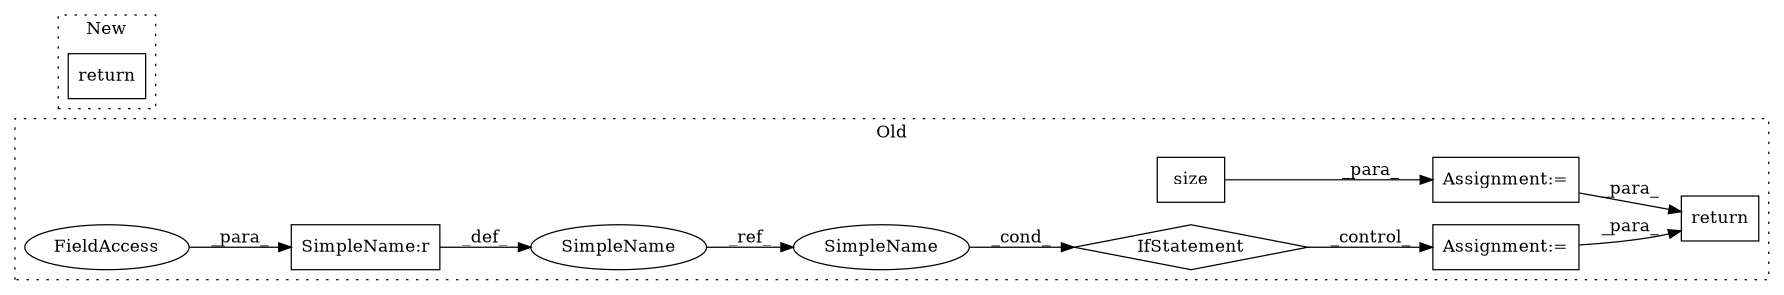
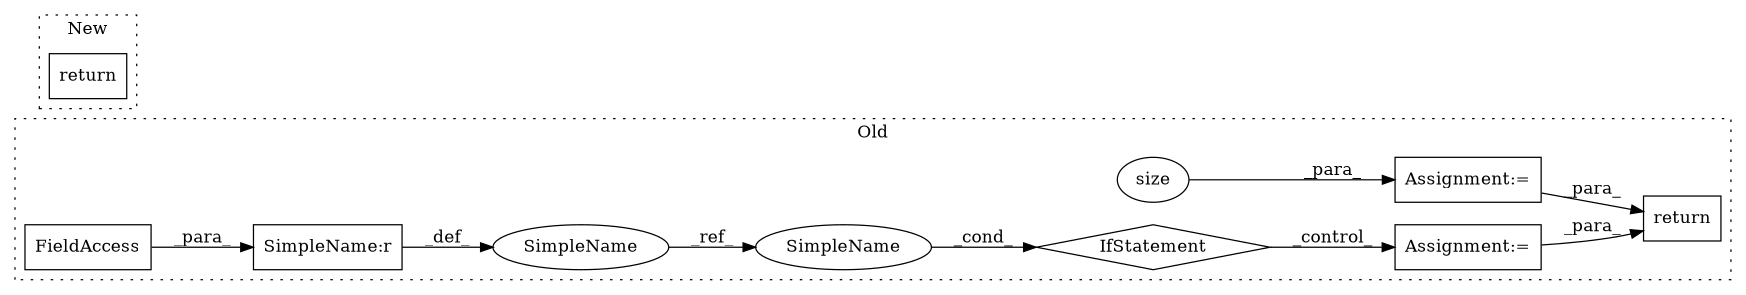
node "size": shape box -> ellipse
node "FieldAccess": shape ellipse -> box
